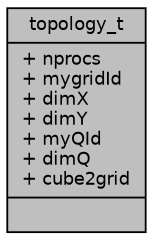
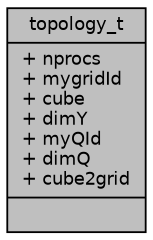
node "topology_t": text "+ dimX" -> "+ cube"
